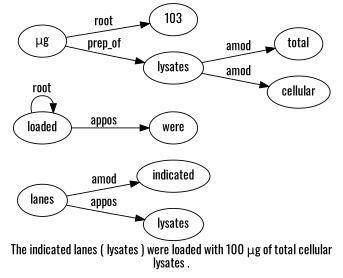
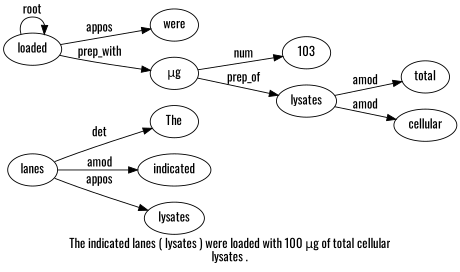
edge "μg" -> "103": label "root" -> "num"
edge "loaded" -> "μg": added, label "prep_with"
node "The": added
